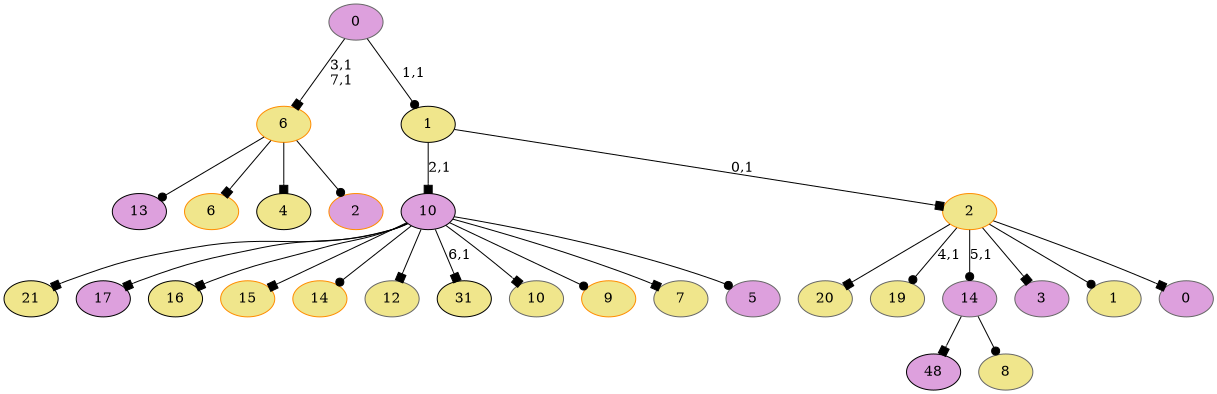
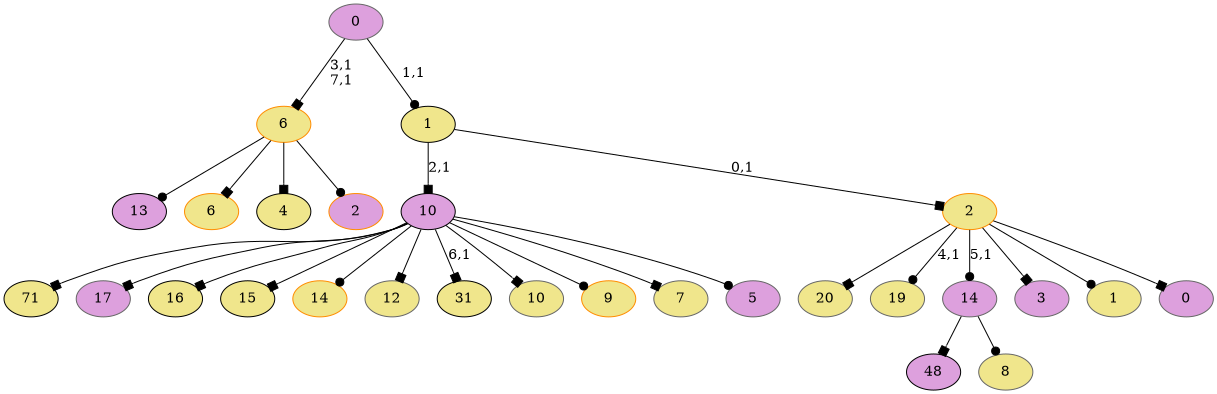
node "21": label "21" -> "71"
node "17": color black -> gray40
node "15": color darkorange -> black
